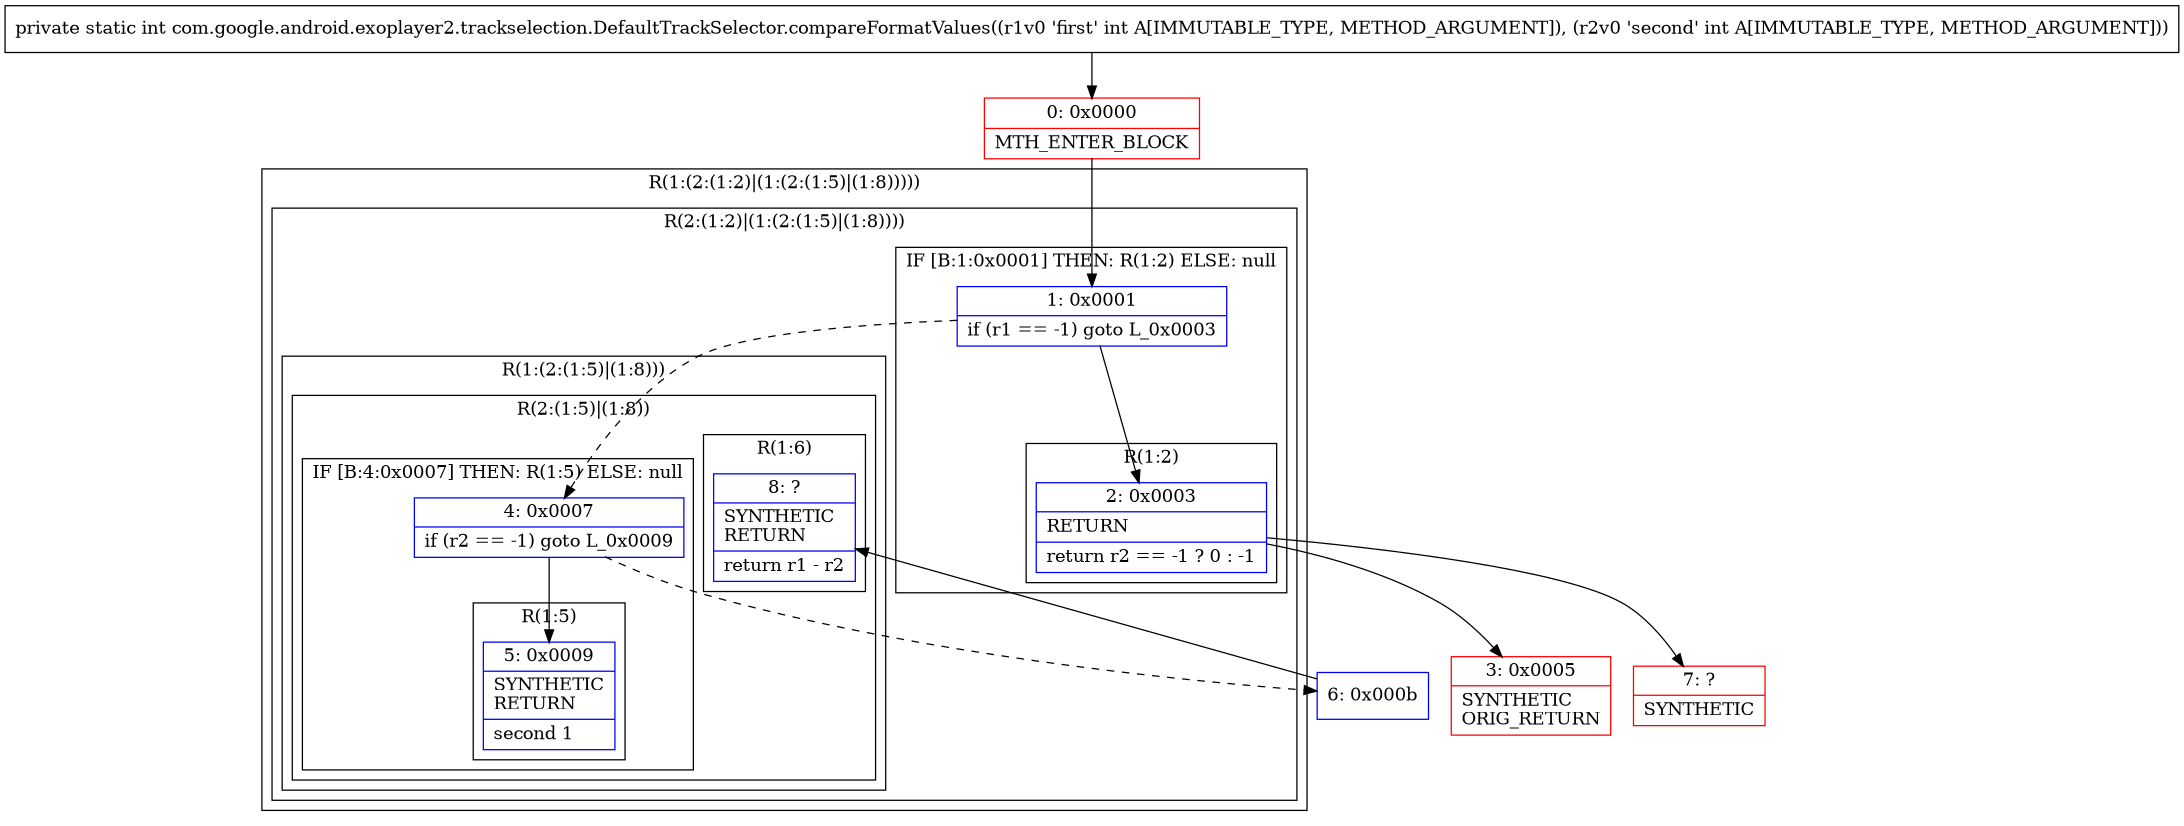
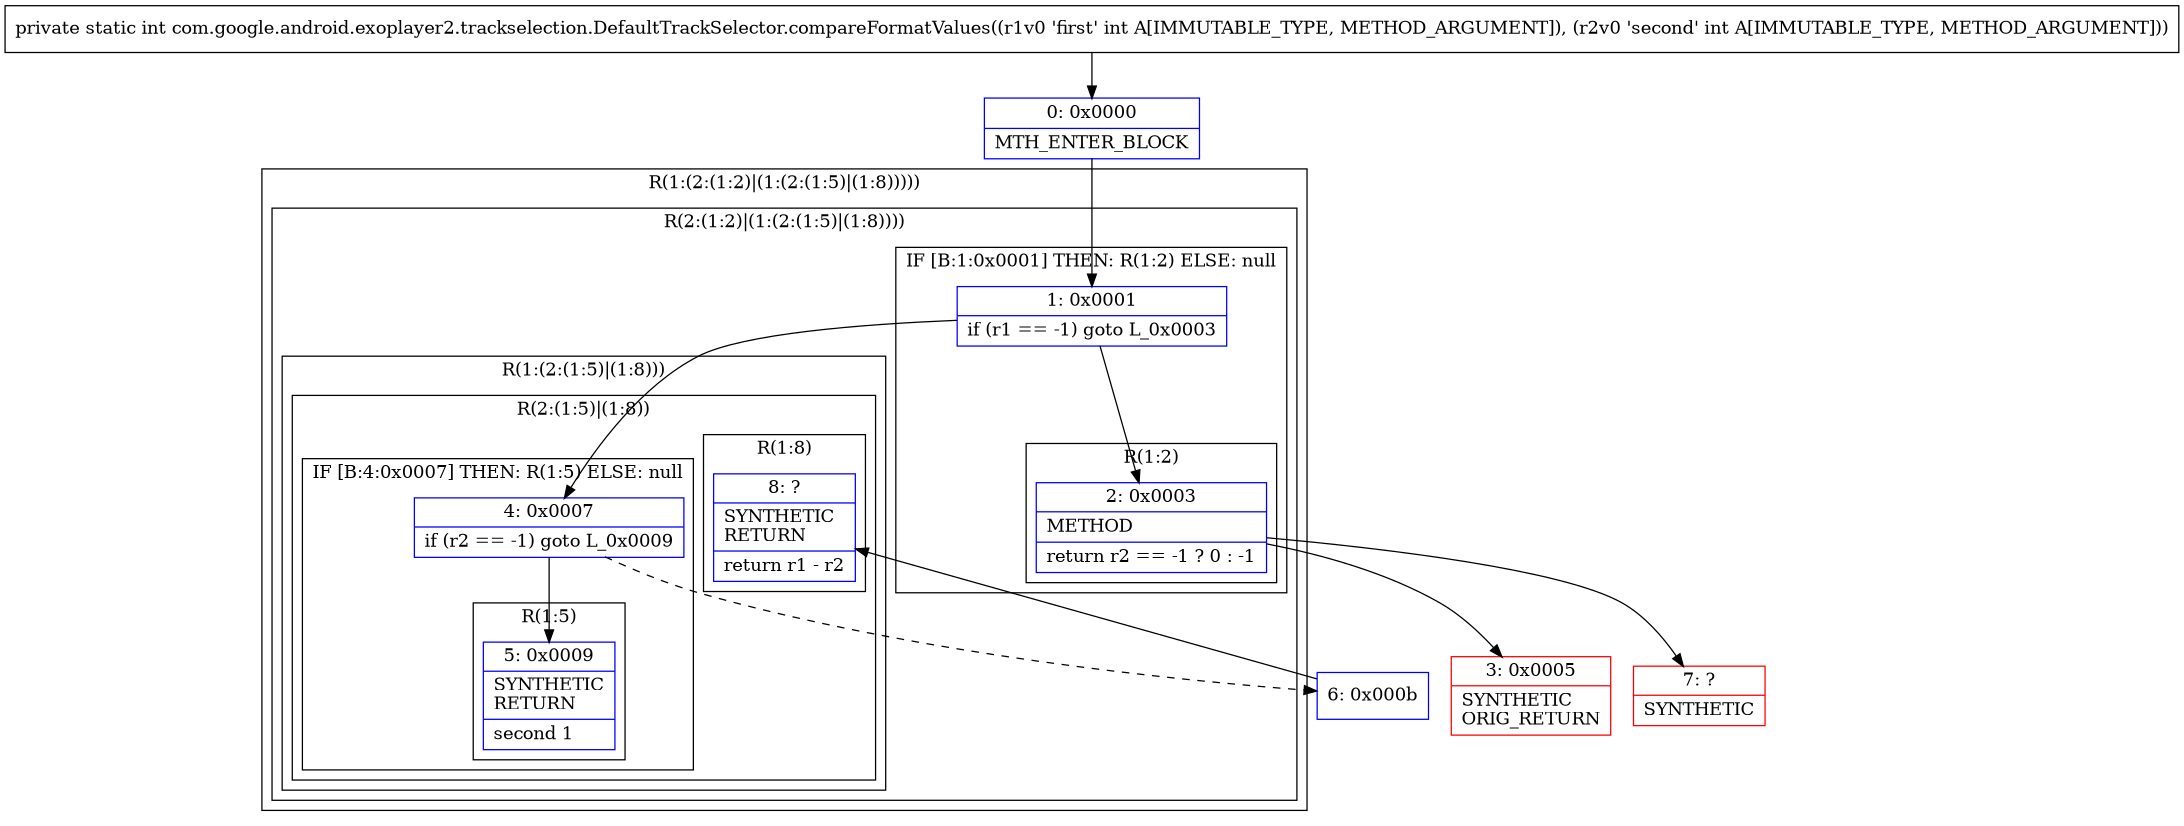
node "0: 0x0000": color red -> blue
edge "1: 0x0001" -> "4: 0x0007": style dashed -> solid
cluster "R(1:6)": label "R(1:6)" -> "R(1:8)"
node "2: 0x0003": text "RETURN" -> "METHOD"
